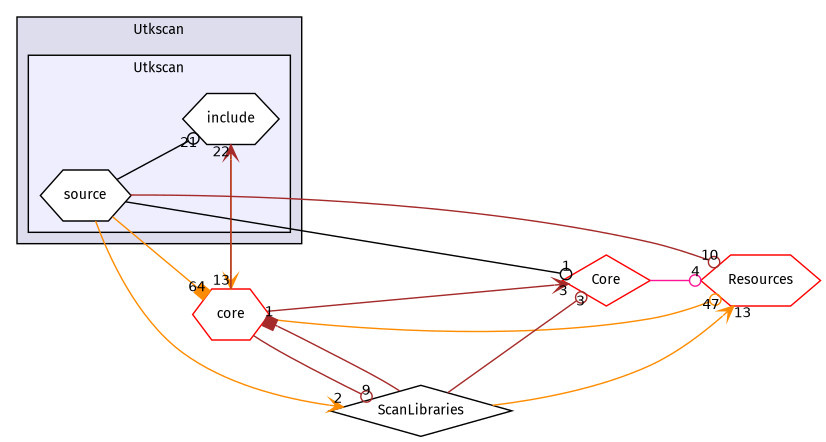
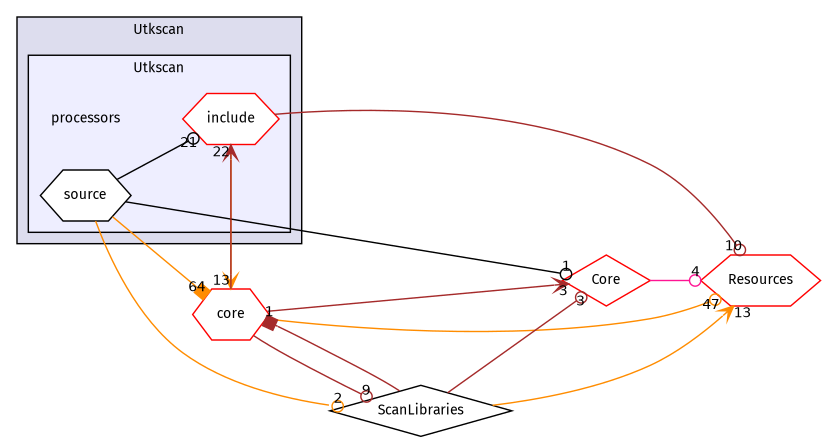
node "processors": added
node "include": color black -> red
edge "source" -> "Resources": now "include" -> "Resources"
edge "source" -> "ScanLibraries": arrowhead vee -> odot
